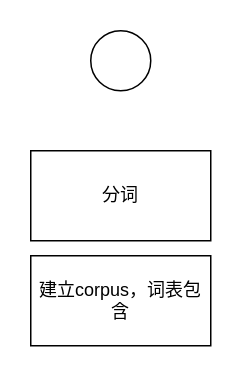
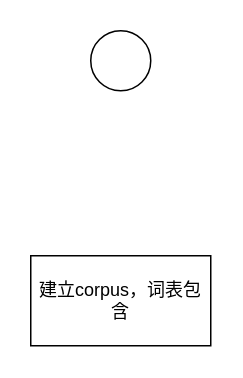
node "分词": removed
